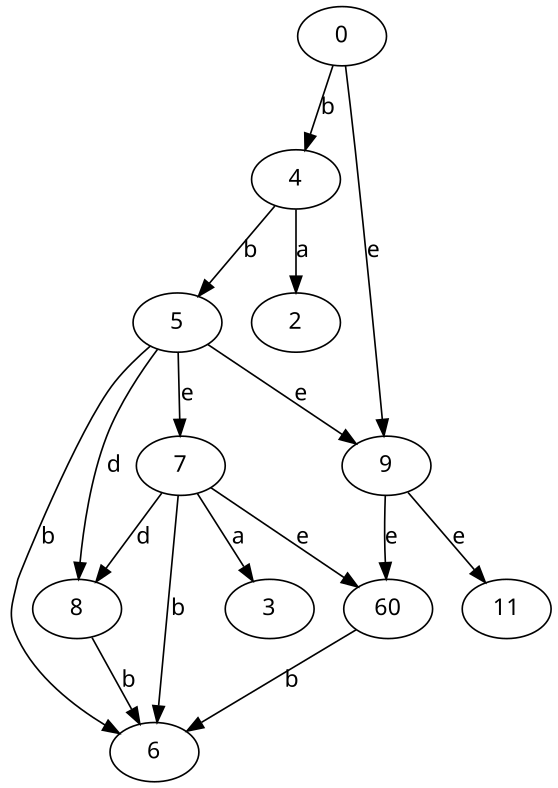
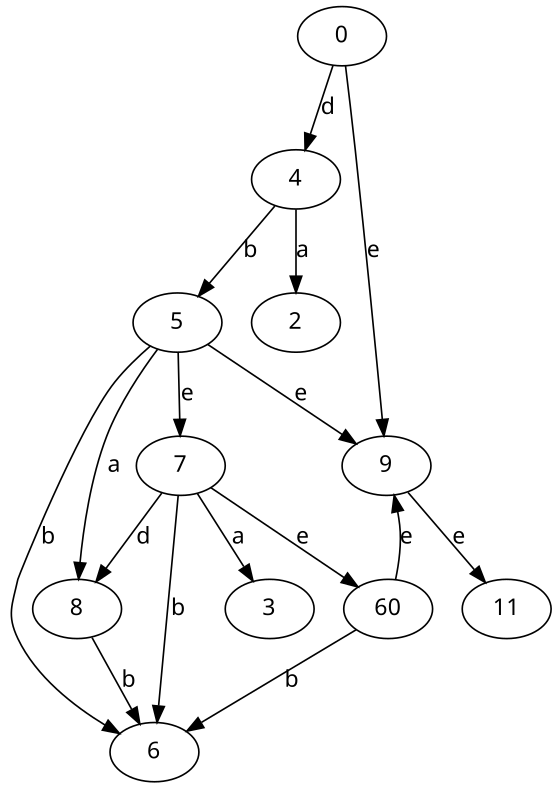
edge "0" -> "4": label "b" -> "d"
edge "5" -> "8": label "d" -> "a"
edge "9" -> "60": reversed
